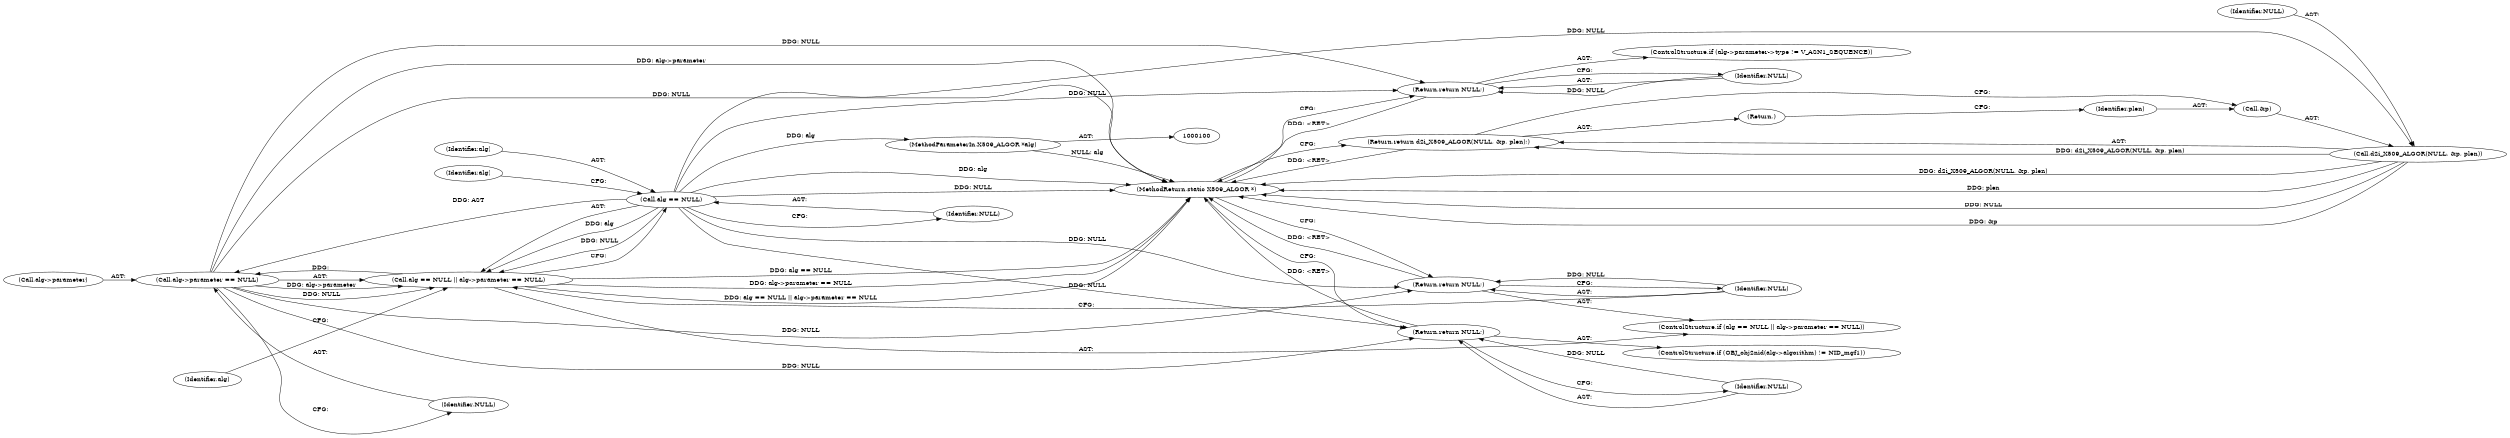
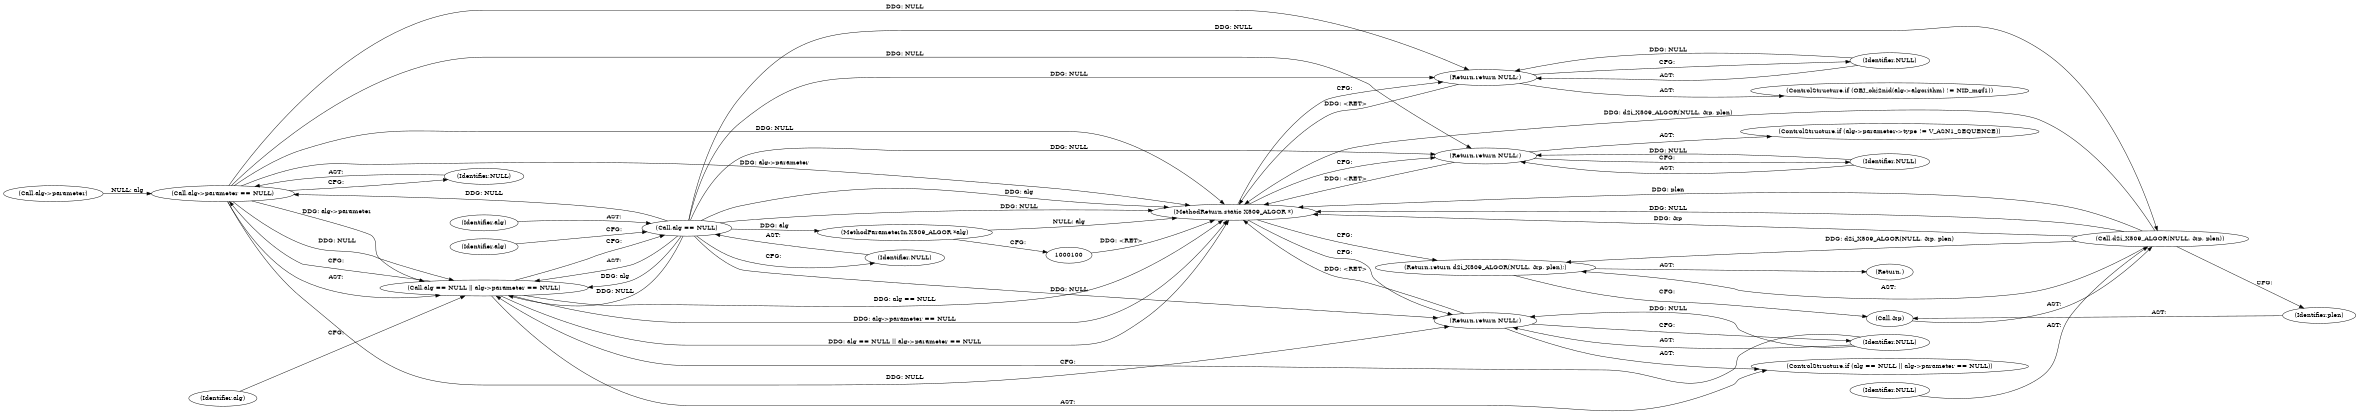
edge "(Return,)" -> "(Identifier,plen)": now "(Call,d2i_X509_ALGOR(NULL, &p, plen))" -> "(Identifier,plen)"
edge "(MethodParameterIn,X509_ALGOR *alg)" -> "1000100": label "AST: " -> "CFG: "
edge "(Return,return d2i_X509_ALGOR(NULL, &p, plen);)" -> "(MethodReturn,static X509_ALGOR *)": now "1000100" -> "(MethodReturn,static X509_ALGOR *)"
edge "(Call,alg == NULL)" -> "(Call,alg->parameter == NULL)": label "DDG: AST" -> "DDG: NULL"
edge "(Call,alg == NULL || alg->parameter == NULL)" -> "(Call,alg->parameter == NULL)": label "DDG: " -> "CFG: "
edge "(Call,alg->parameter)" -> "(Call,alg->parameter == NULL)": label "AST: " -> "NULL: alg"
